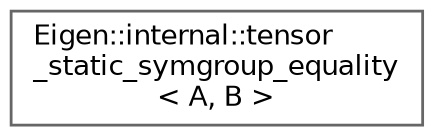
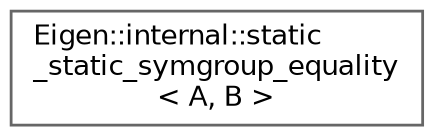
node "Eigen::internal::tensor _static_symgroup_equality < A, B >": label "Eigen::internal::tensor _static_symgroup_equality < A, B >" -> "Eigen::internal::static _static_symgroup_equality < A, B >"
